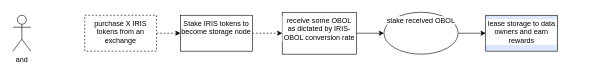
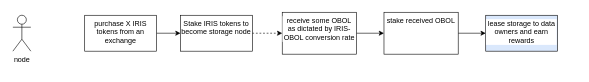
node "purchase X IRIS tokens from an exchange": style dashed -> solid
edge "purchase X IRIS tokens from an exchange" -> "Stake IRIS tokens to become storage node": style dashed -> solid
node "stake received OBOL": shape ellipse -> rectangle
node "and": label "and" -> "node"
